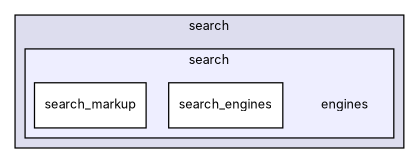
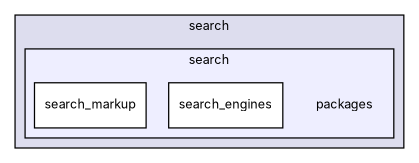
node "engines": label "engines" -> "packages"
